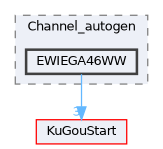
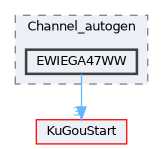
node "EWIEGA46WW": label "EWIEGA46WW" -> "EWIEGA47WW"
